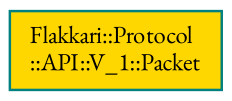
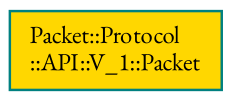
node "Flakkari::Protocol ::API::V_1::Packet": label "Flakkari::Protocol ::API::V_1::Packet" -> "Packet::Protocol ::API::V_1::Packet"
